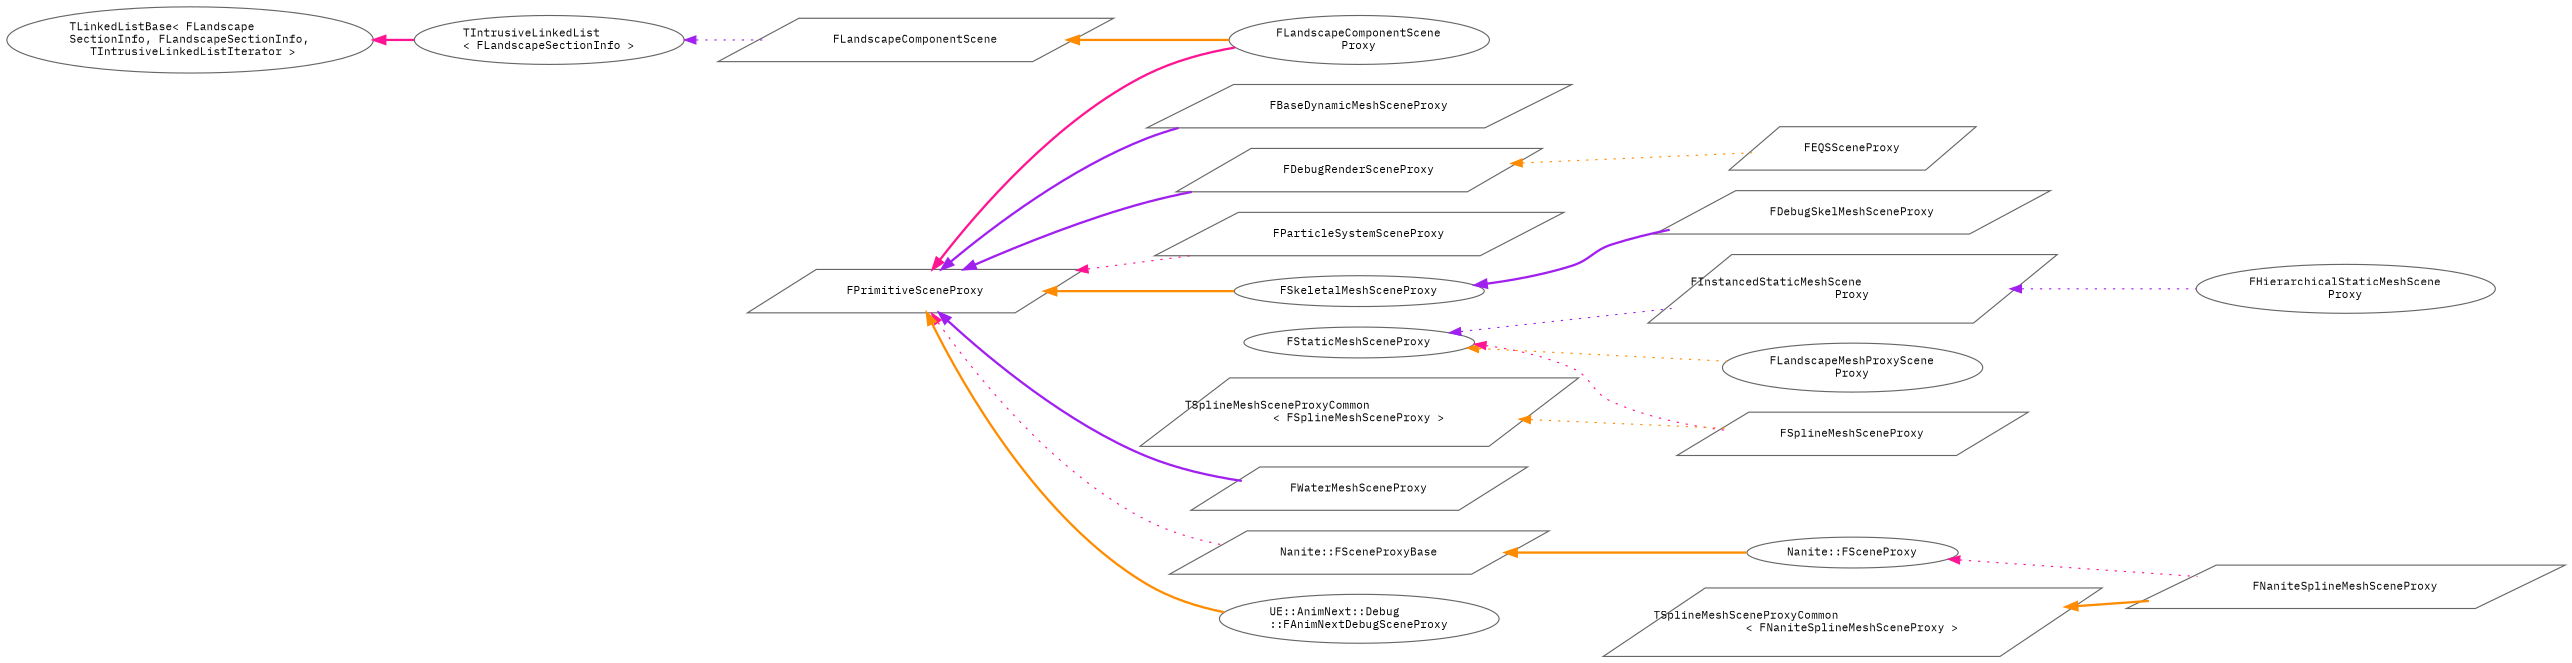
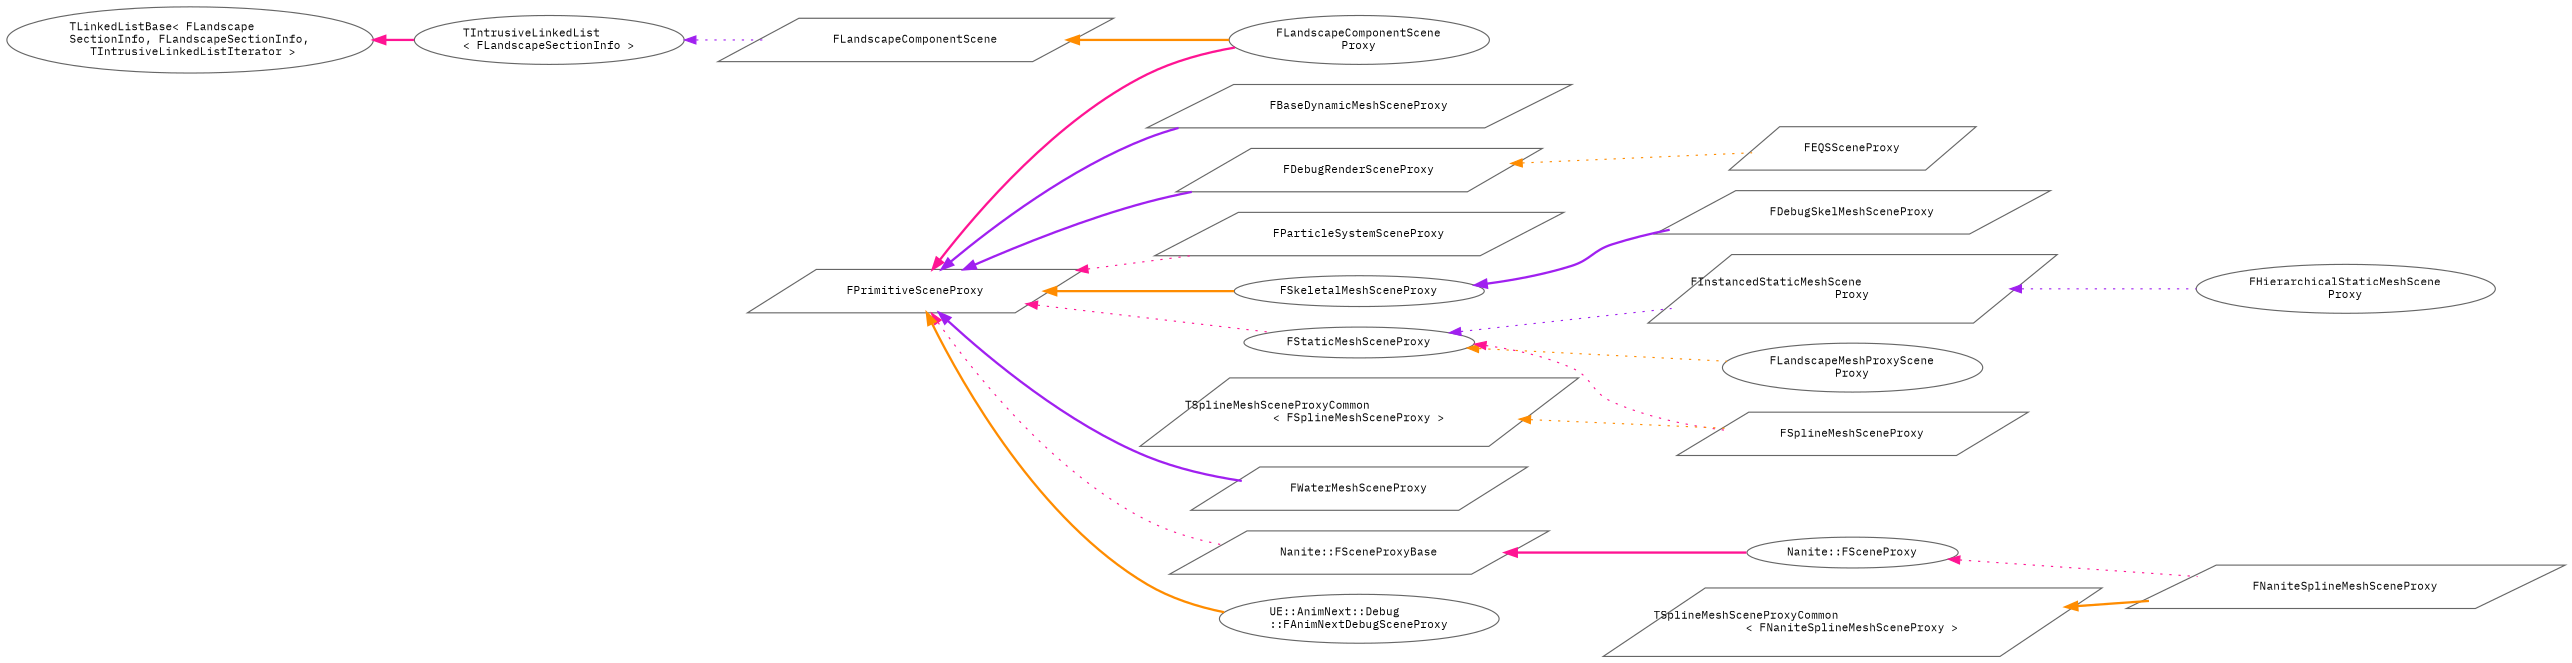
edge "FStaticMeshSceneProxy" -> "FPrimitiveSceneProxy": added
edge "Nanite::FSceneProxy" -> "Nanite::FSceneProxyBase": color darkorange -> deeppink
